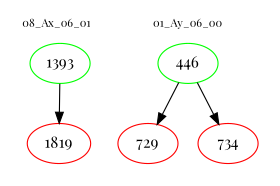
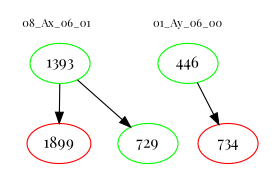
edge "446" -> "729": now "1393" -> "729"
node "1819": label "1819" -> "1899"
node "729": color red -> green
